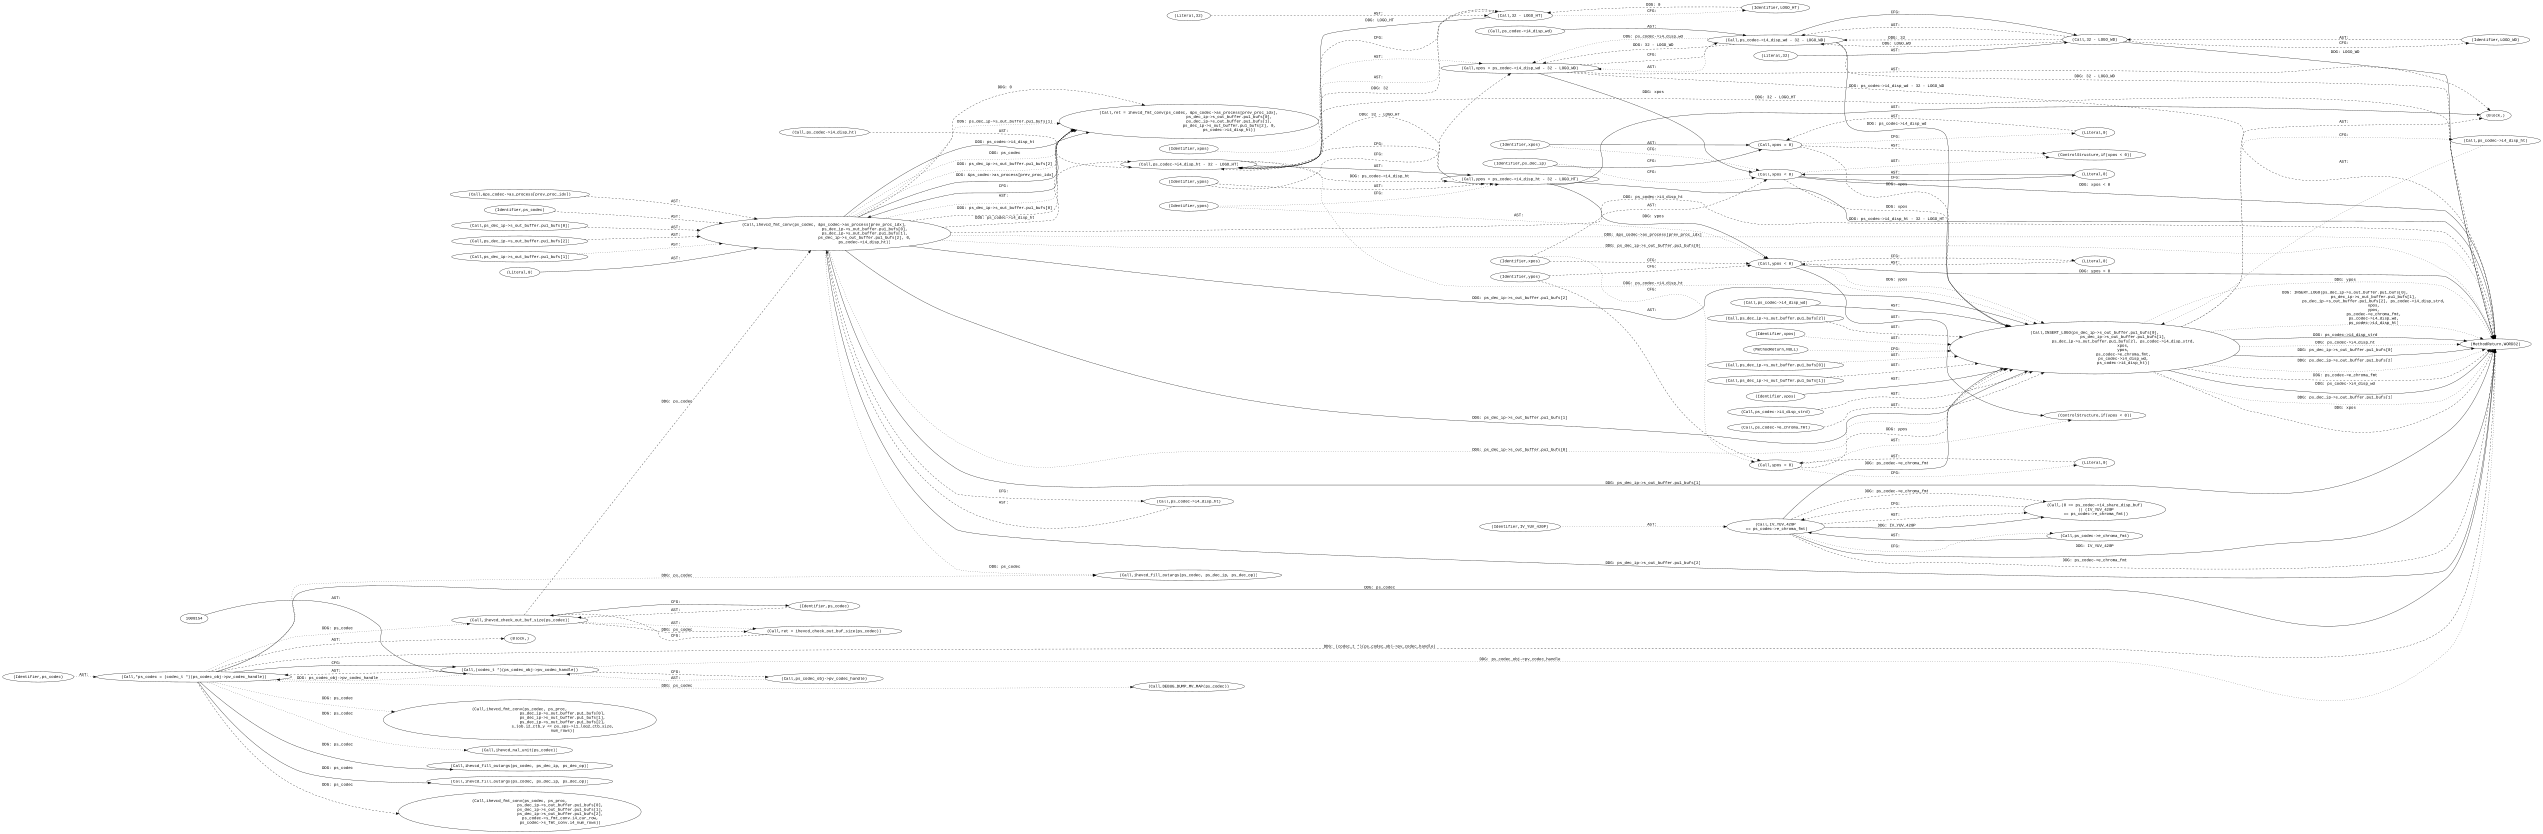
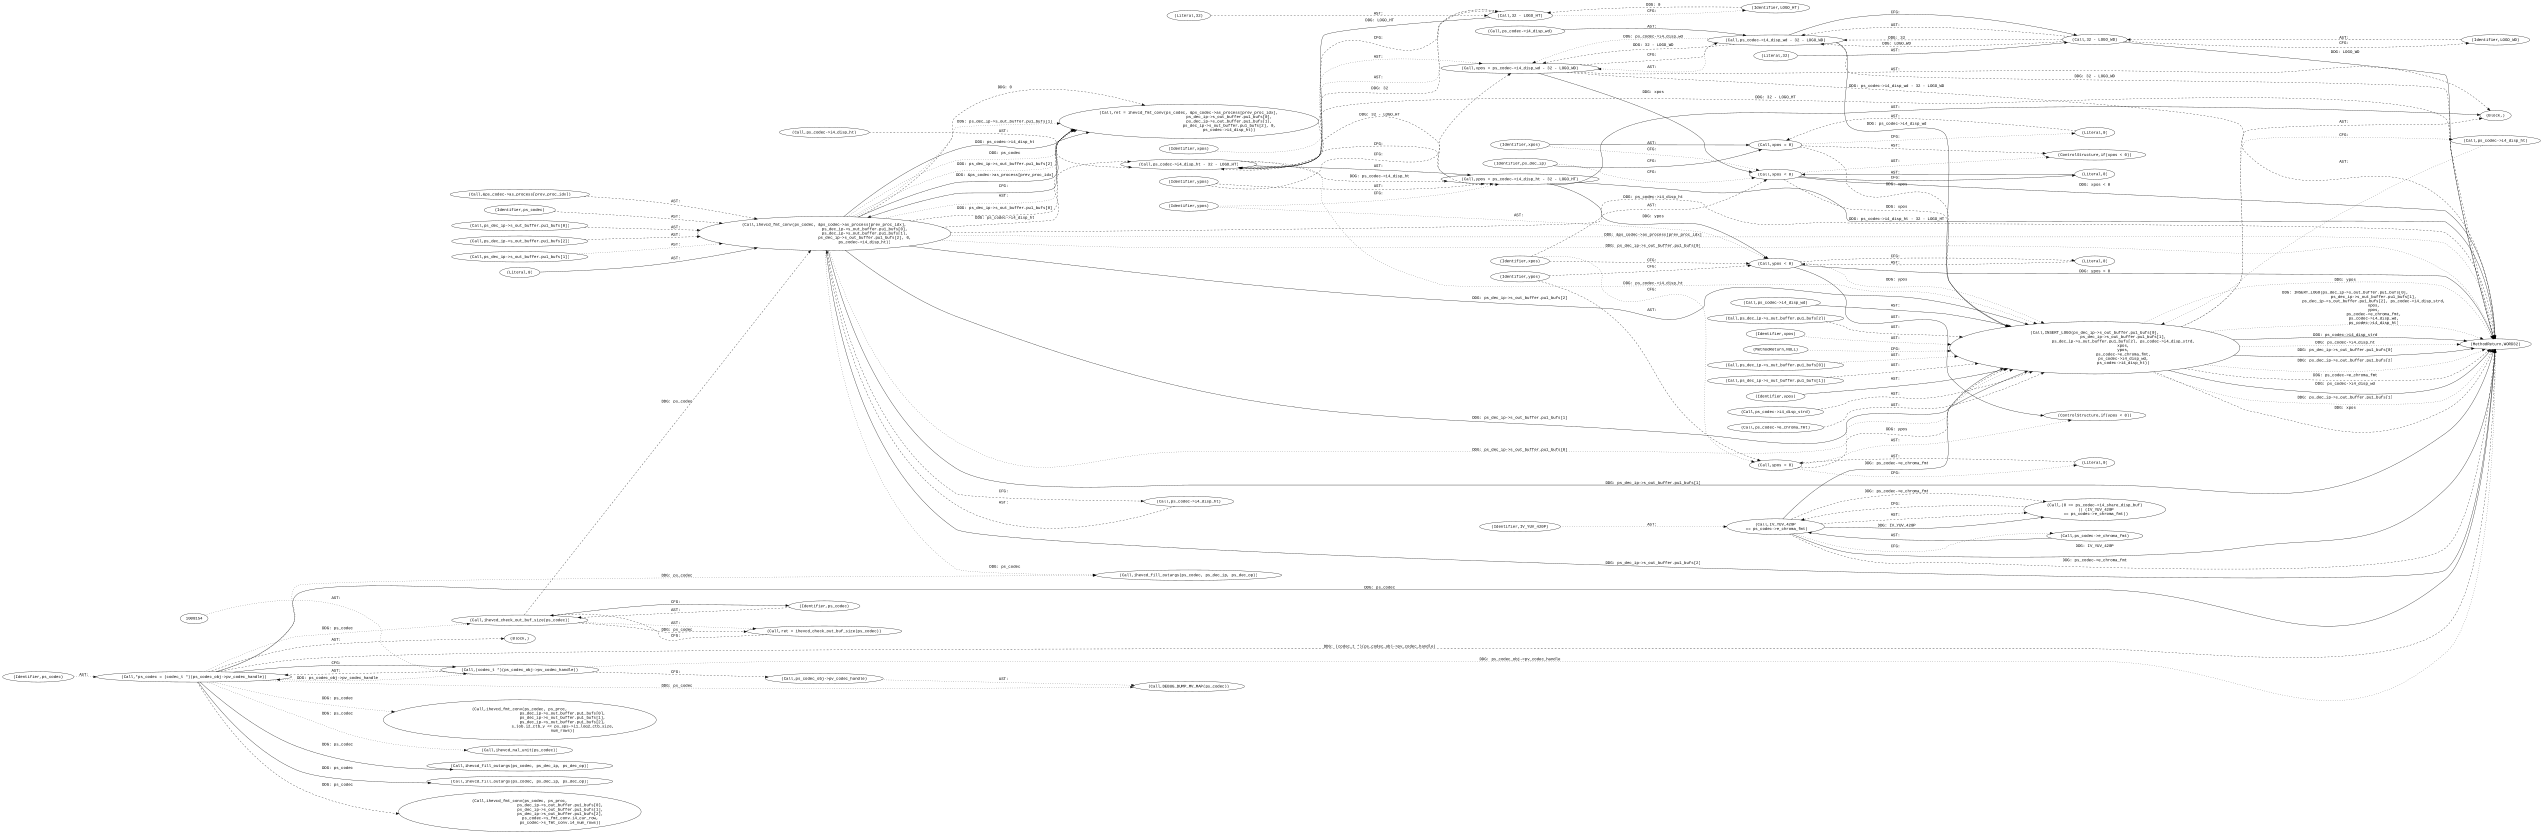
edge "1000154" -> "(Call,(codec_t *)(ps_codec_obj->pv_codec_handle))": style solid -> dotted
edge "(Call,ps_codec_obj->pv_codec_handle)" -> "(Call,(codec_t *)(ps_codec_obj->pv_codec_handle))": now "(Call,ps_codec_obj->pv_codec_handle)" -> "(Call,DEBUG_DUMP_MV_MAP(ps_codec))"
